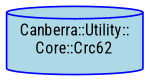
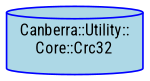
node "Canberra::Utility:: Core::Crc62": label "Canberra::Utility:: Core::Crc62" -> "Canberra::Utility:: Core::Crc32"
